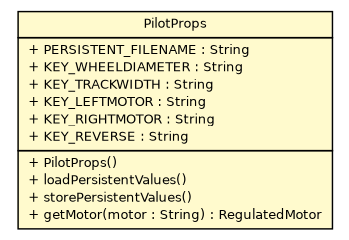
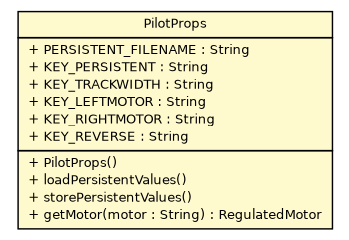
node "PilotProps": text "+ KEY_WHEELDIAMETER : String" -> "+ KEY_PERSISTENT : String"
